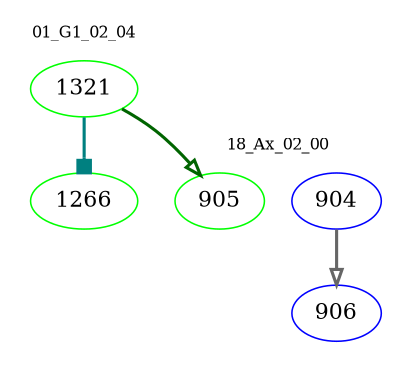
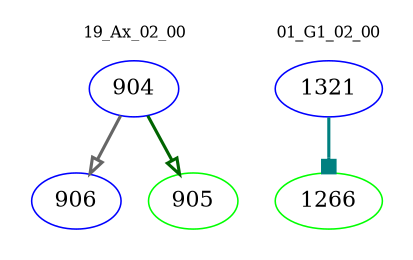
cluster "01_G1_02_04": label "01_G1_02_04" -> "01_G1_02_00"
node "1321": color green -> blue
edge "1321" -> "905": now "904" -> "905"
cluster "18_Ax_02_00": label "18_Ax_02_00" -> "19_Ax_02_00"
